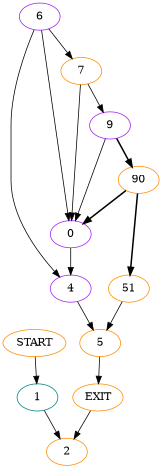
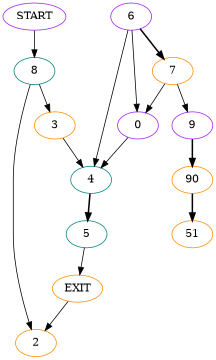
edge "6" -> "7": style solid -> bold
node "3": added
edge "9" -> "0": removed
edge "90" -> "0": removed
node "4": color purple -> teal
edge "51" -> "5": removed
edge "4" -> "5": style solid -> bold
node "START": color darkorange -> purple
node "5": color darkorange -> teal
node "1": label "1" -> "8"
